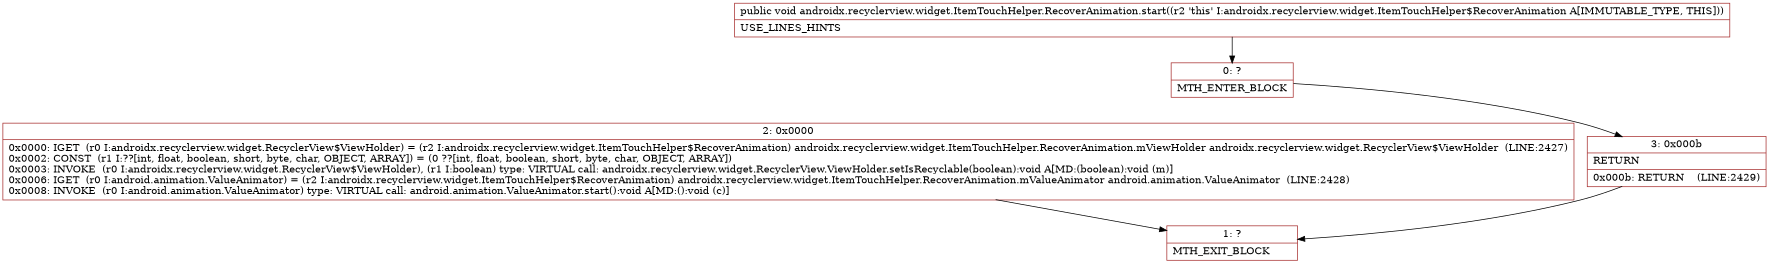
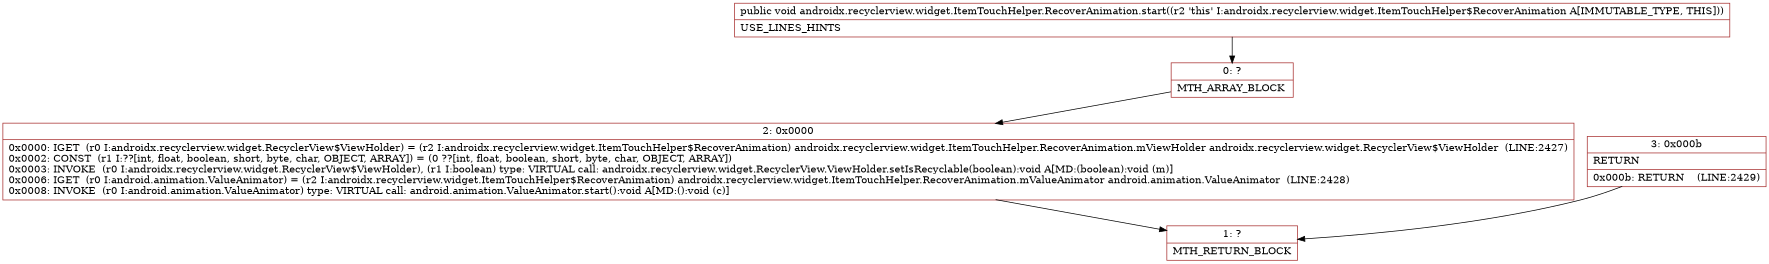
node "0: ?": text "MTH_ENTER_BLOCK" -> "MTH_ARRAY_BLOCK"
edge "0: ?" -> "3: 0x000b": now "0: ?" -> "2: 0x0000"
node "1: ?": text "MTH_EXIT_BLOCK" -> "MTH_RETURN_BLOCK"
